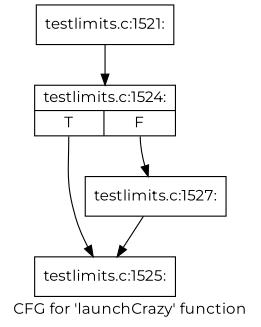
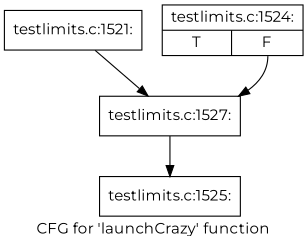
edge "testlimits.c:1521:" -> "testlimits.c:1524:": now "testlimits.c:1521:" -> "testlimits.c:1527:"
edge "testlimits.c:1524:" -> "testlimits.c:1525:": removed
